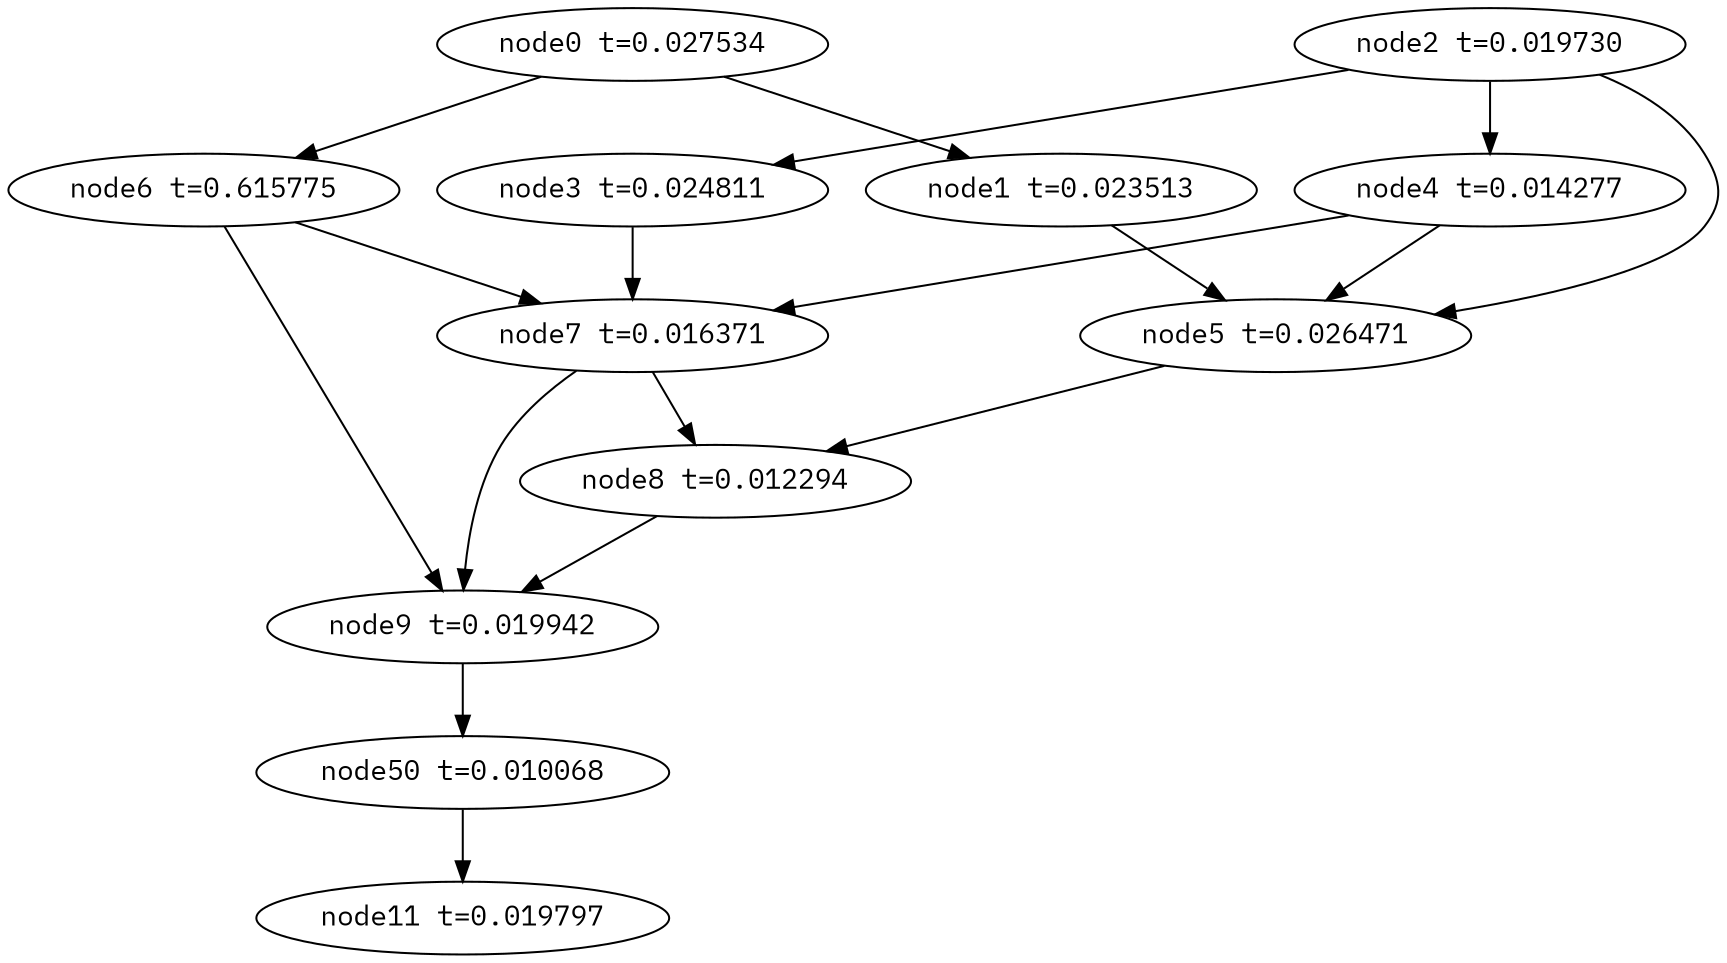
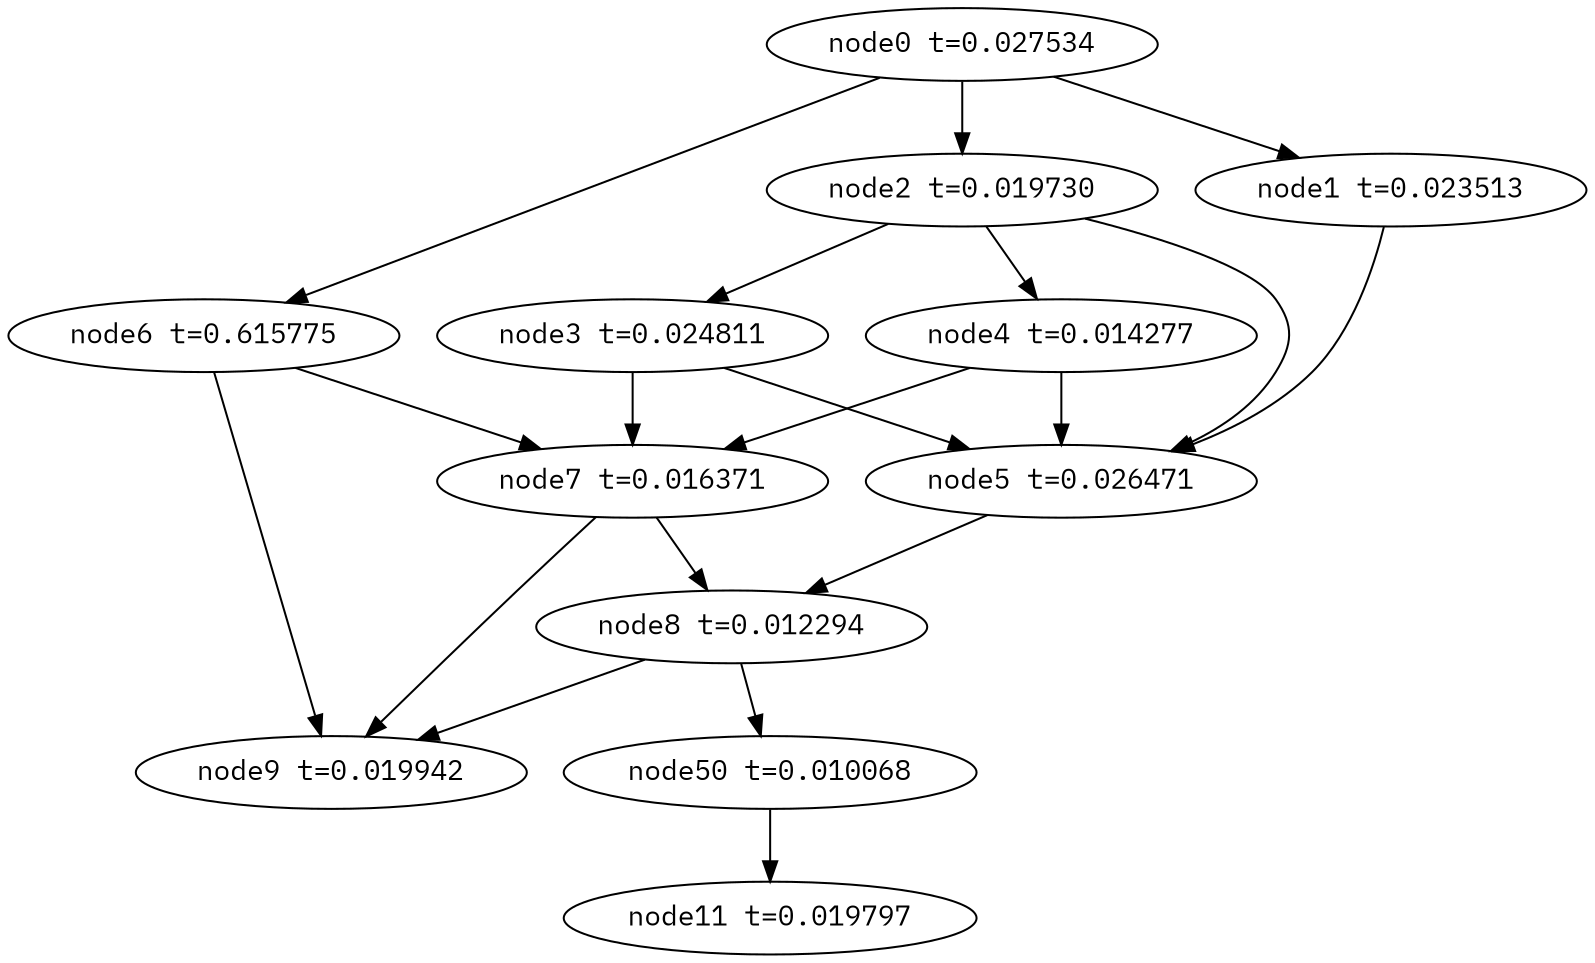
edge "node0 t=0.027534" -> "node2 t=0.019730": added
edge "node3 t=0.024811" -> "node5 t=0.026471": added
edge "node9 t=0.019942" -> "node50 t=0.010068": now "node8 t=0.012294" -> "node50 t=0.010068"
